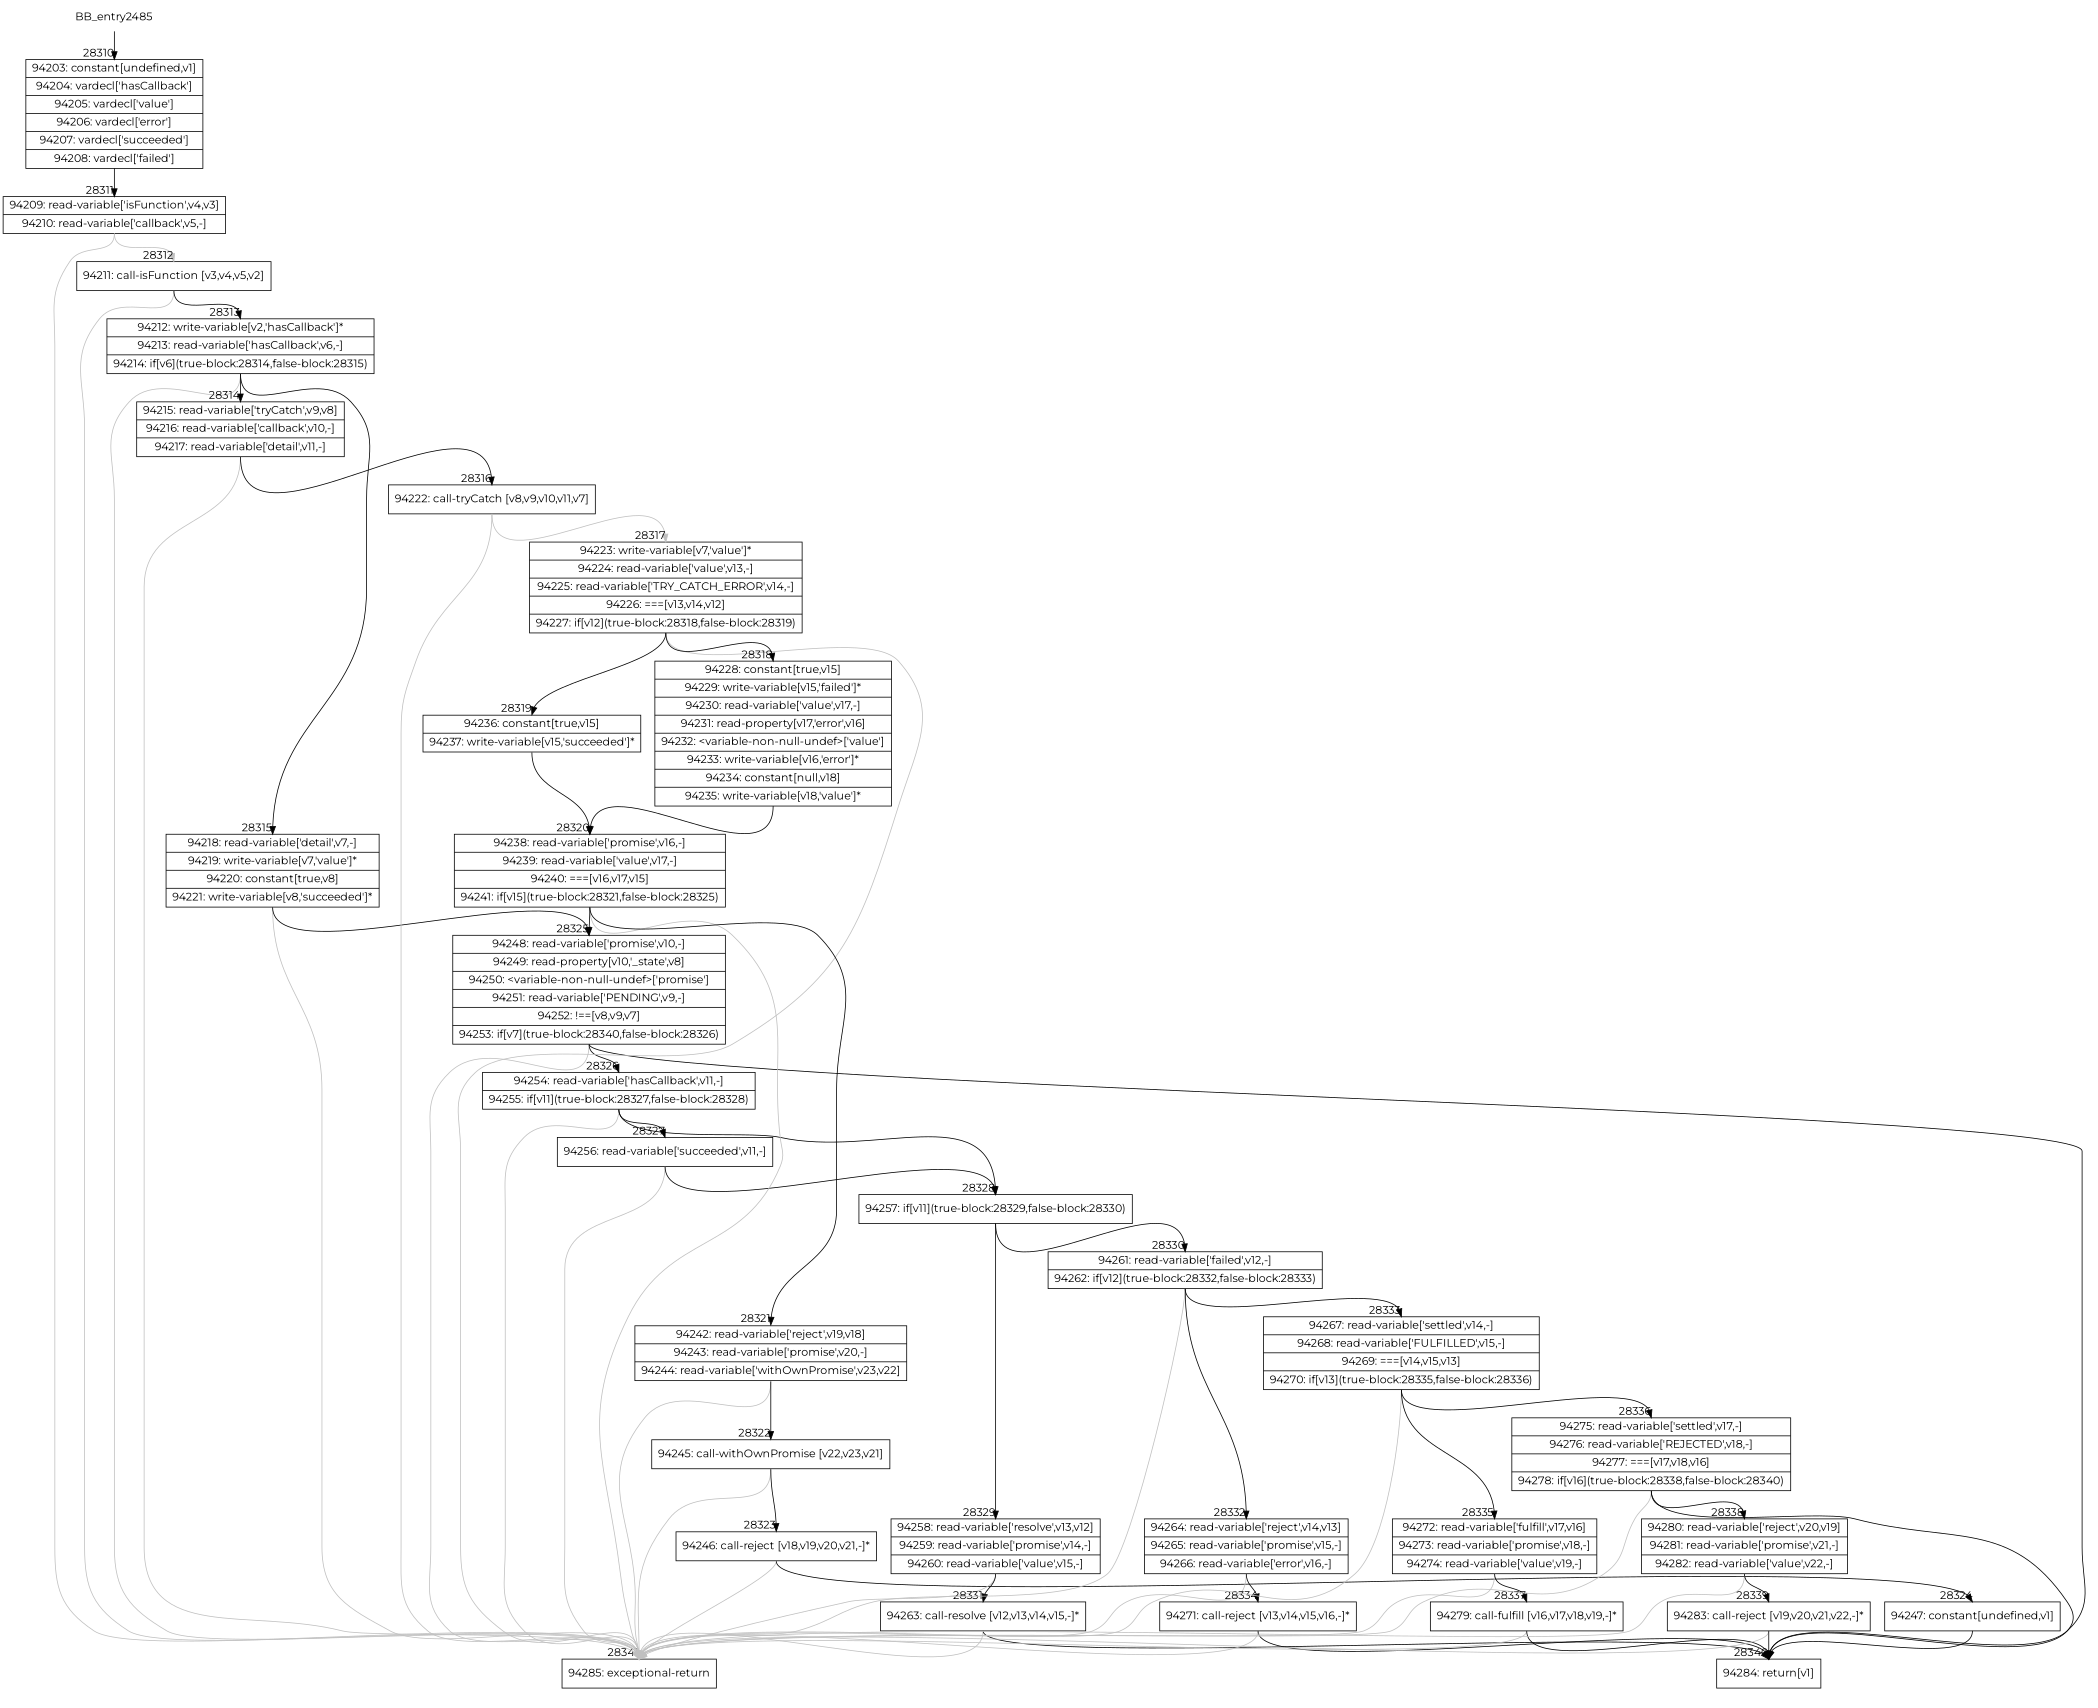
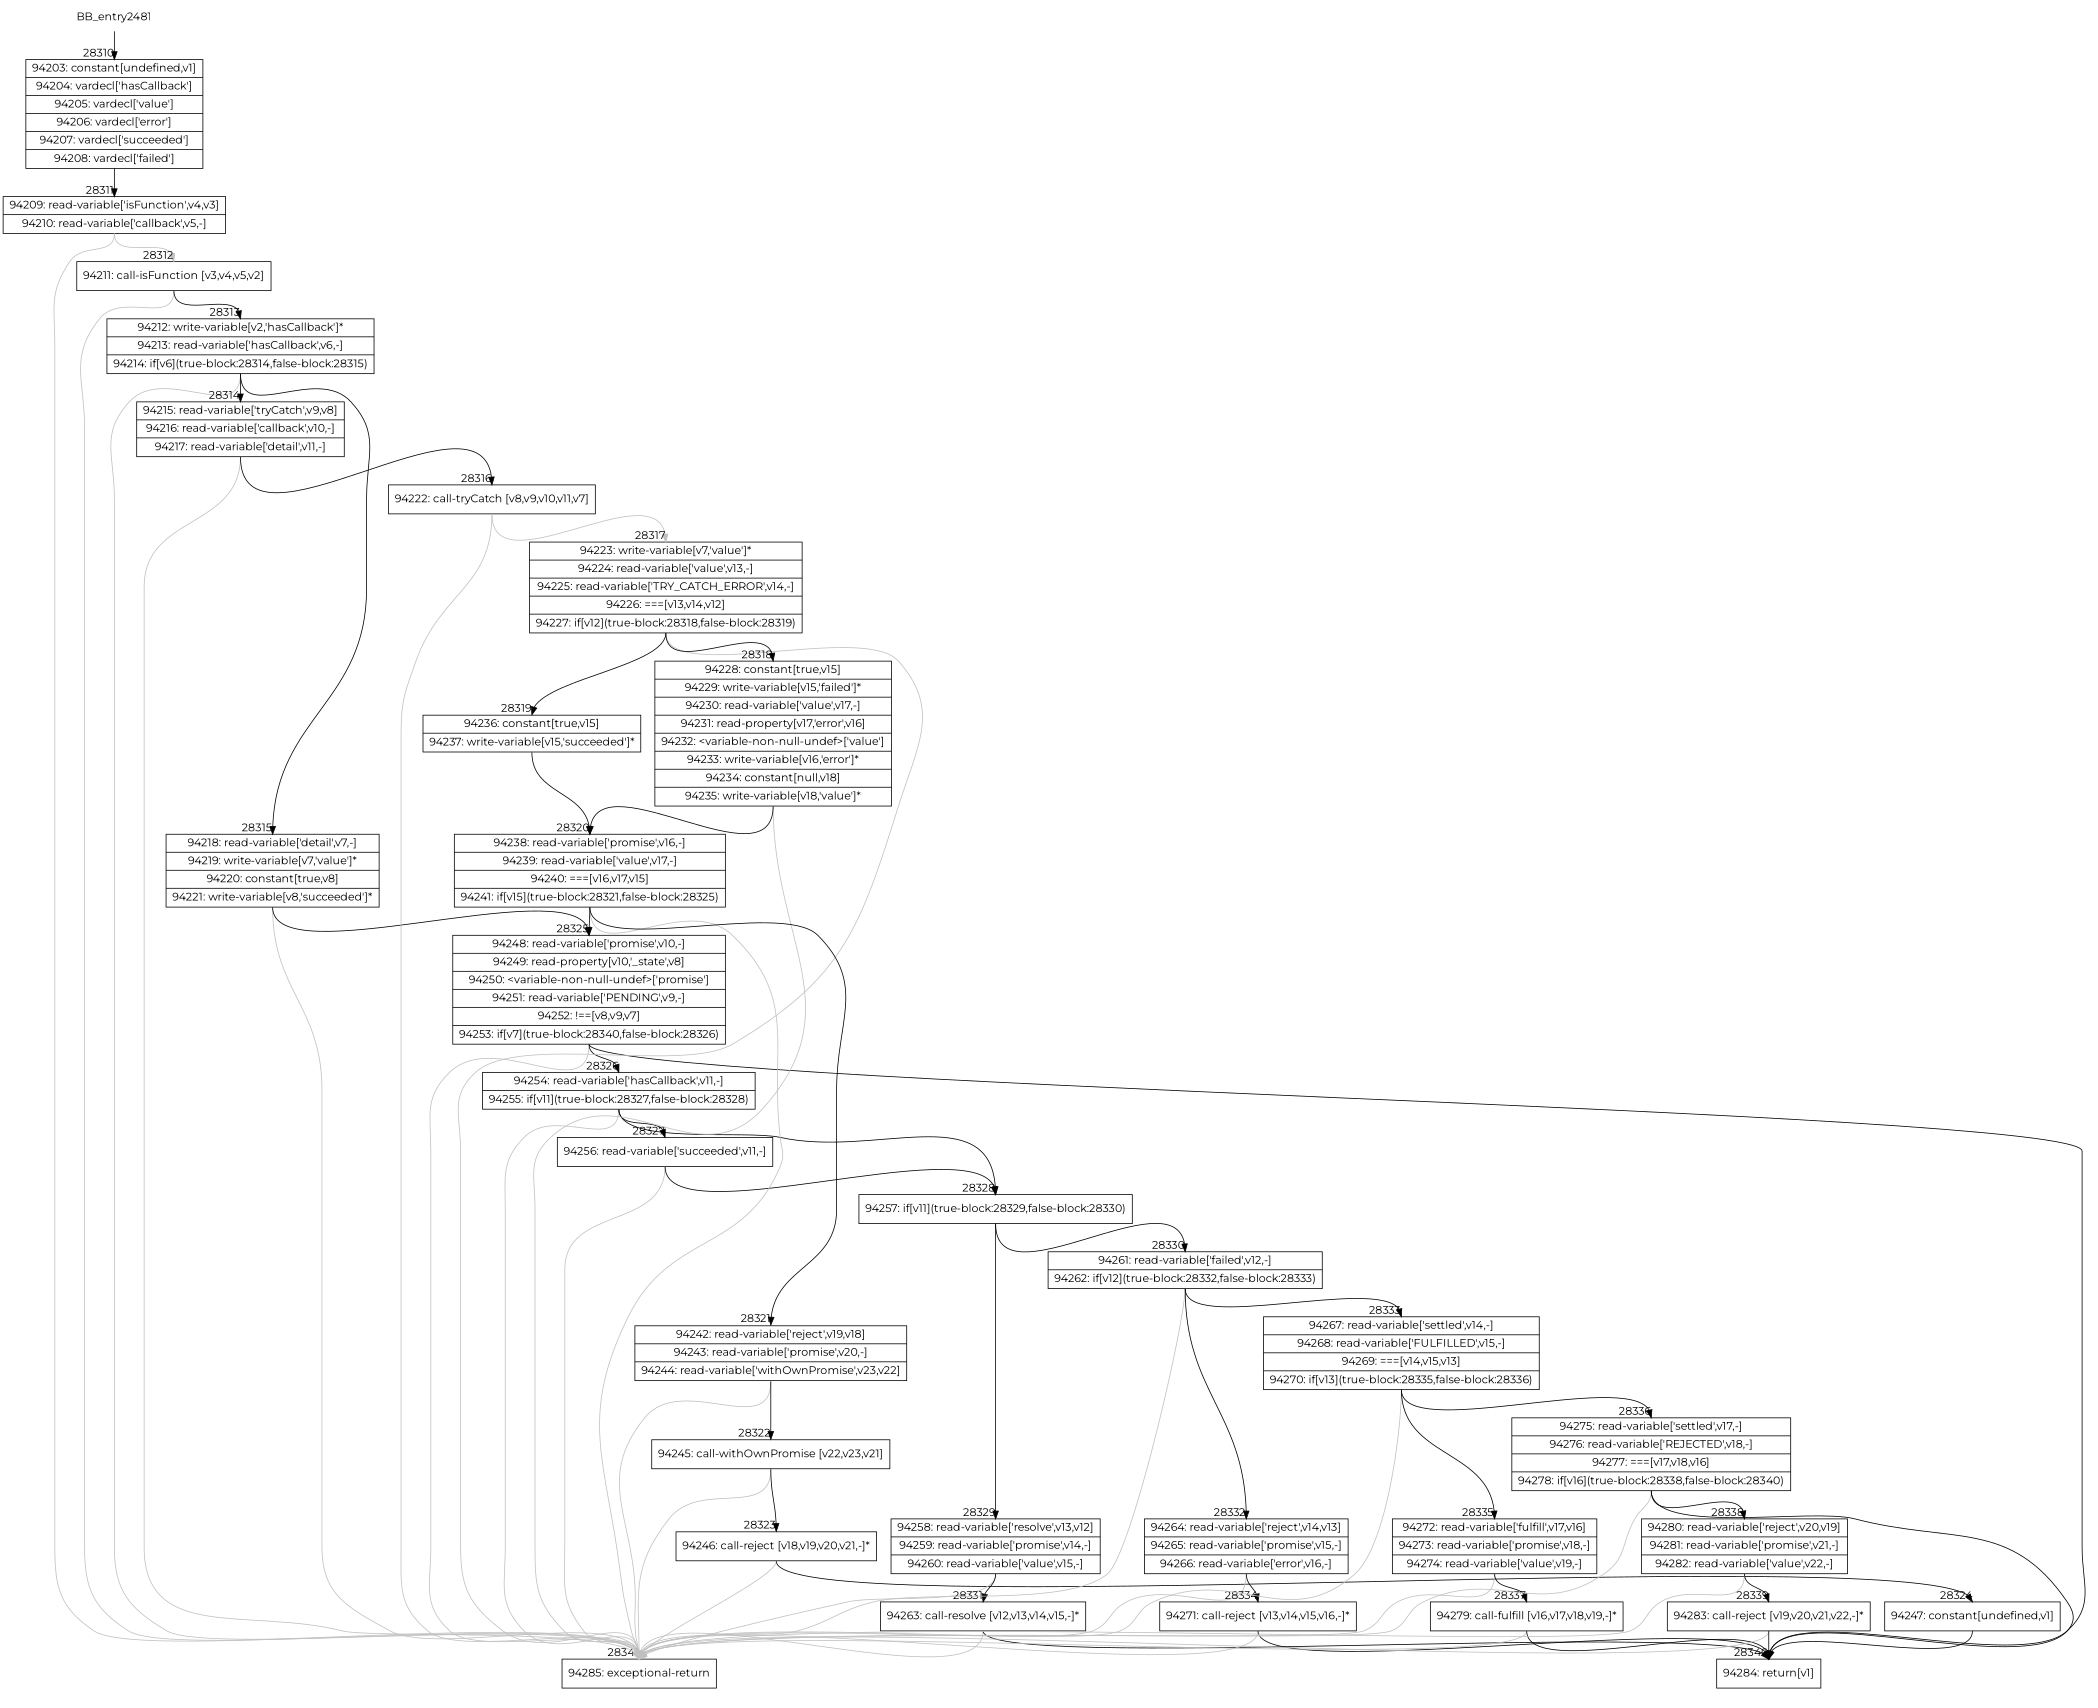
node "BB_entry2485": label "BB_entry2485" -> "BB_entry2481"
edge "94228: constant[true,v15]" -> "94285: exceptional-return": added
